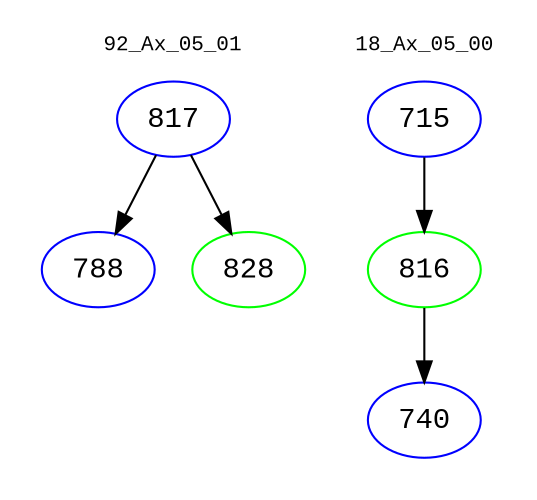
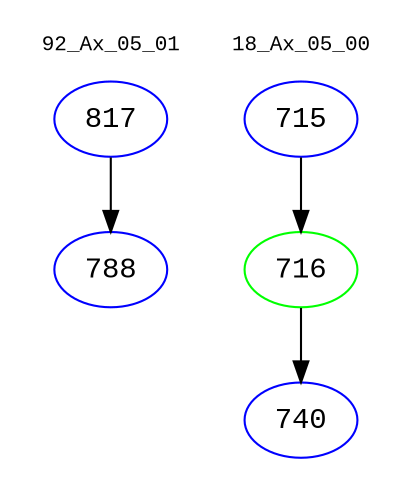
node "828": removed
node "816": label "816" -> "716"
